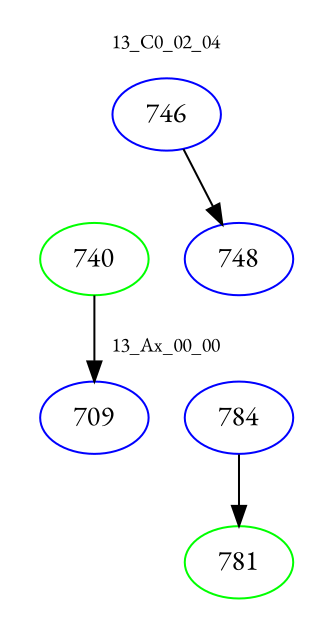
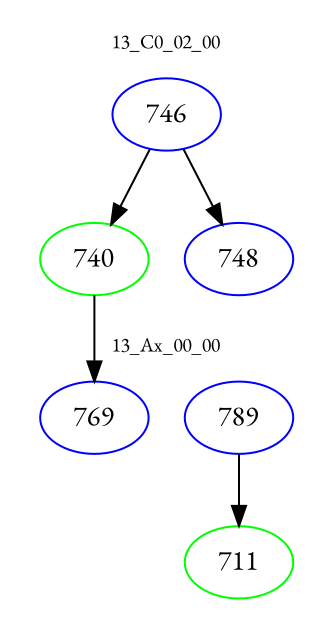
cluster "13_C0_02_04": label "13_C0_02_04" -> "13_C0_02_00"
edge "746" -> "740": added
node "709": label "709" -> "769"
node "784": label "784" -> "789"
node "781": label "781" -> "711"
